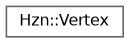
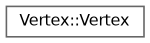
node "Hzn::Vertex": label "Hzn::Vertex" -> "Vertex::Vertex"
